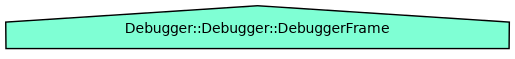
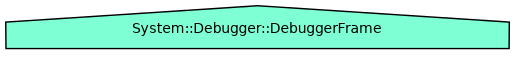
node "Debugger::Debugger::DebuggerFrame": label "Debugger::Debugger::DebuggerFrame" -> "System::Debugger::DebuggerFrame"
